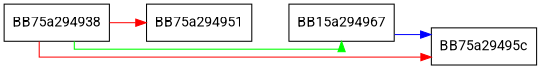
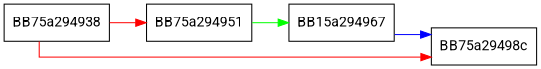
node "BB75a29495c": label "BB75a29495c" -> "BB75a29498c"
edge "BB75a294938" -> "BB15a294967": now "BB75a294951" -> "BB15a294967"
